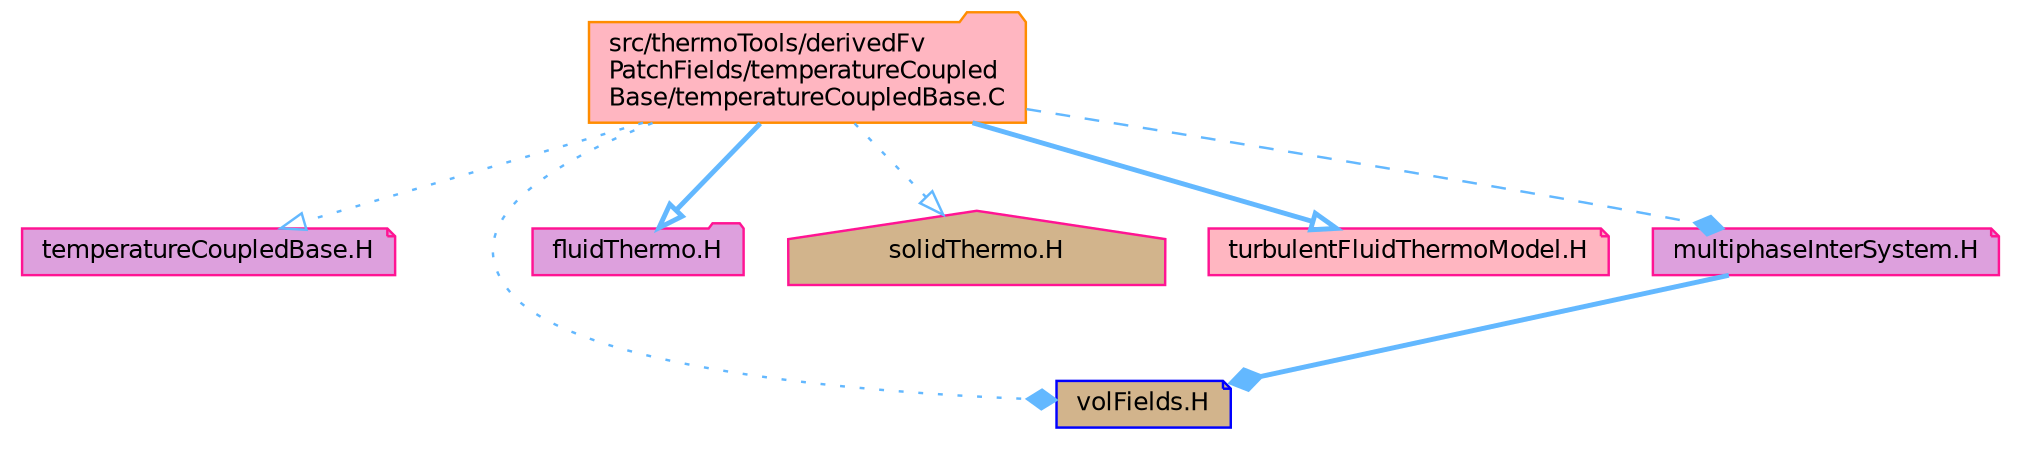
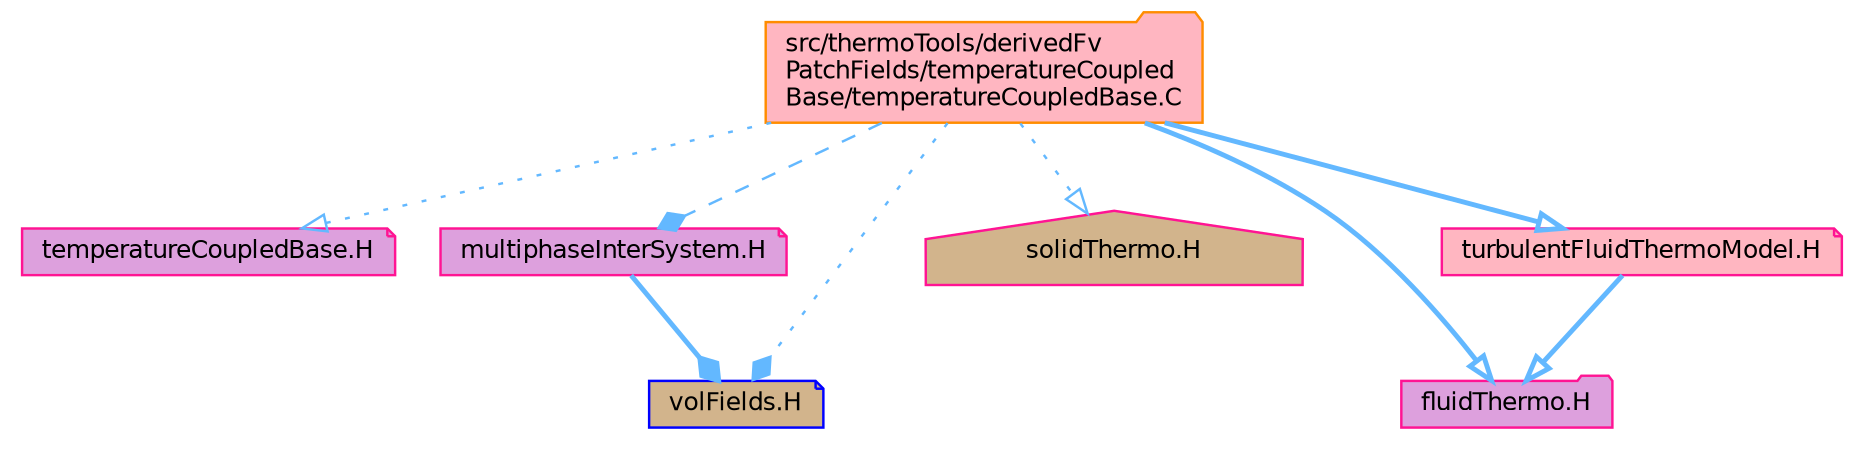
edge "turbulentFluidThermoModel.H" -> "fluidThermo.H": added
